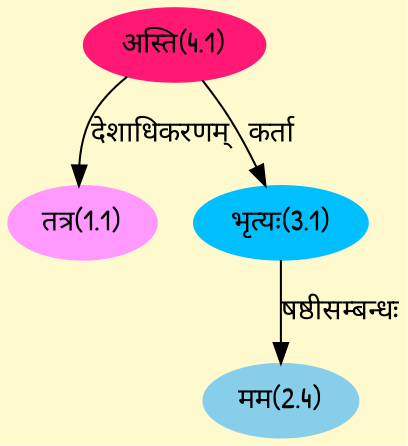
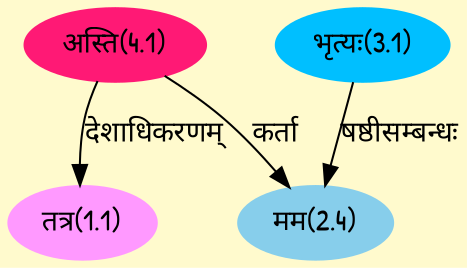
edge "अस्ति(4.1)" -> "भृत्यः(3.1)": now "अस्ति(4.1)" -> "मम(2.4)"
